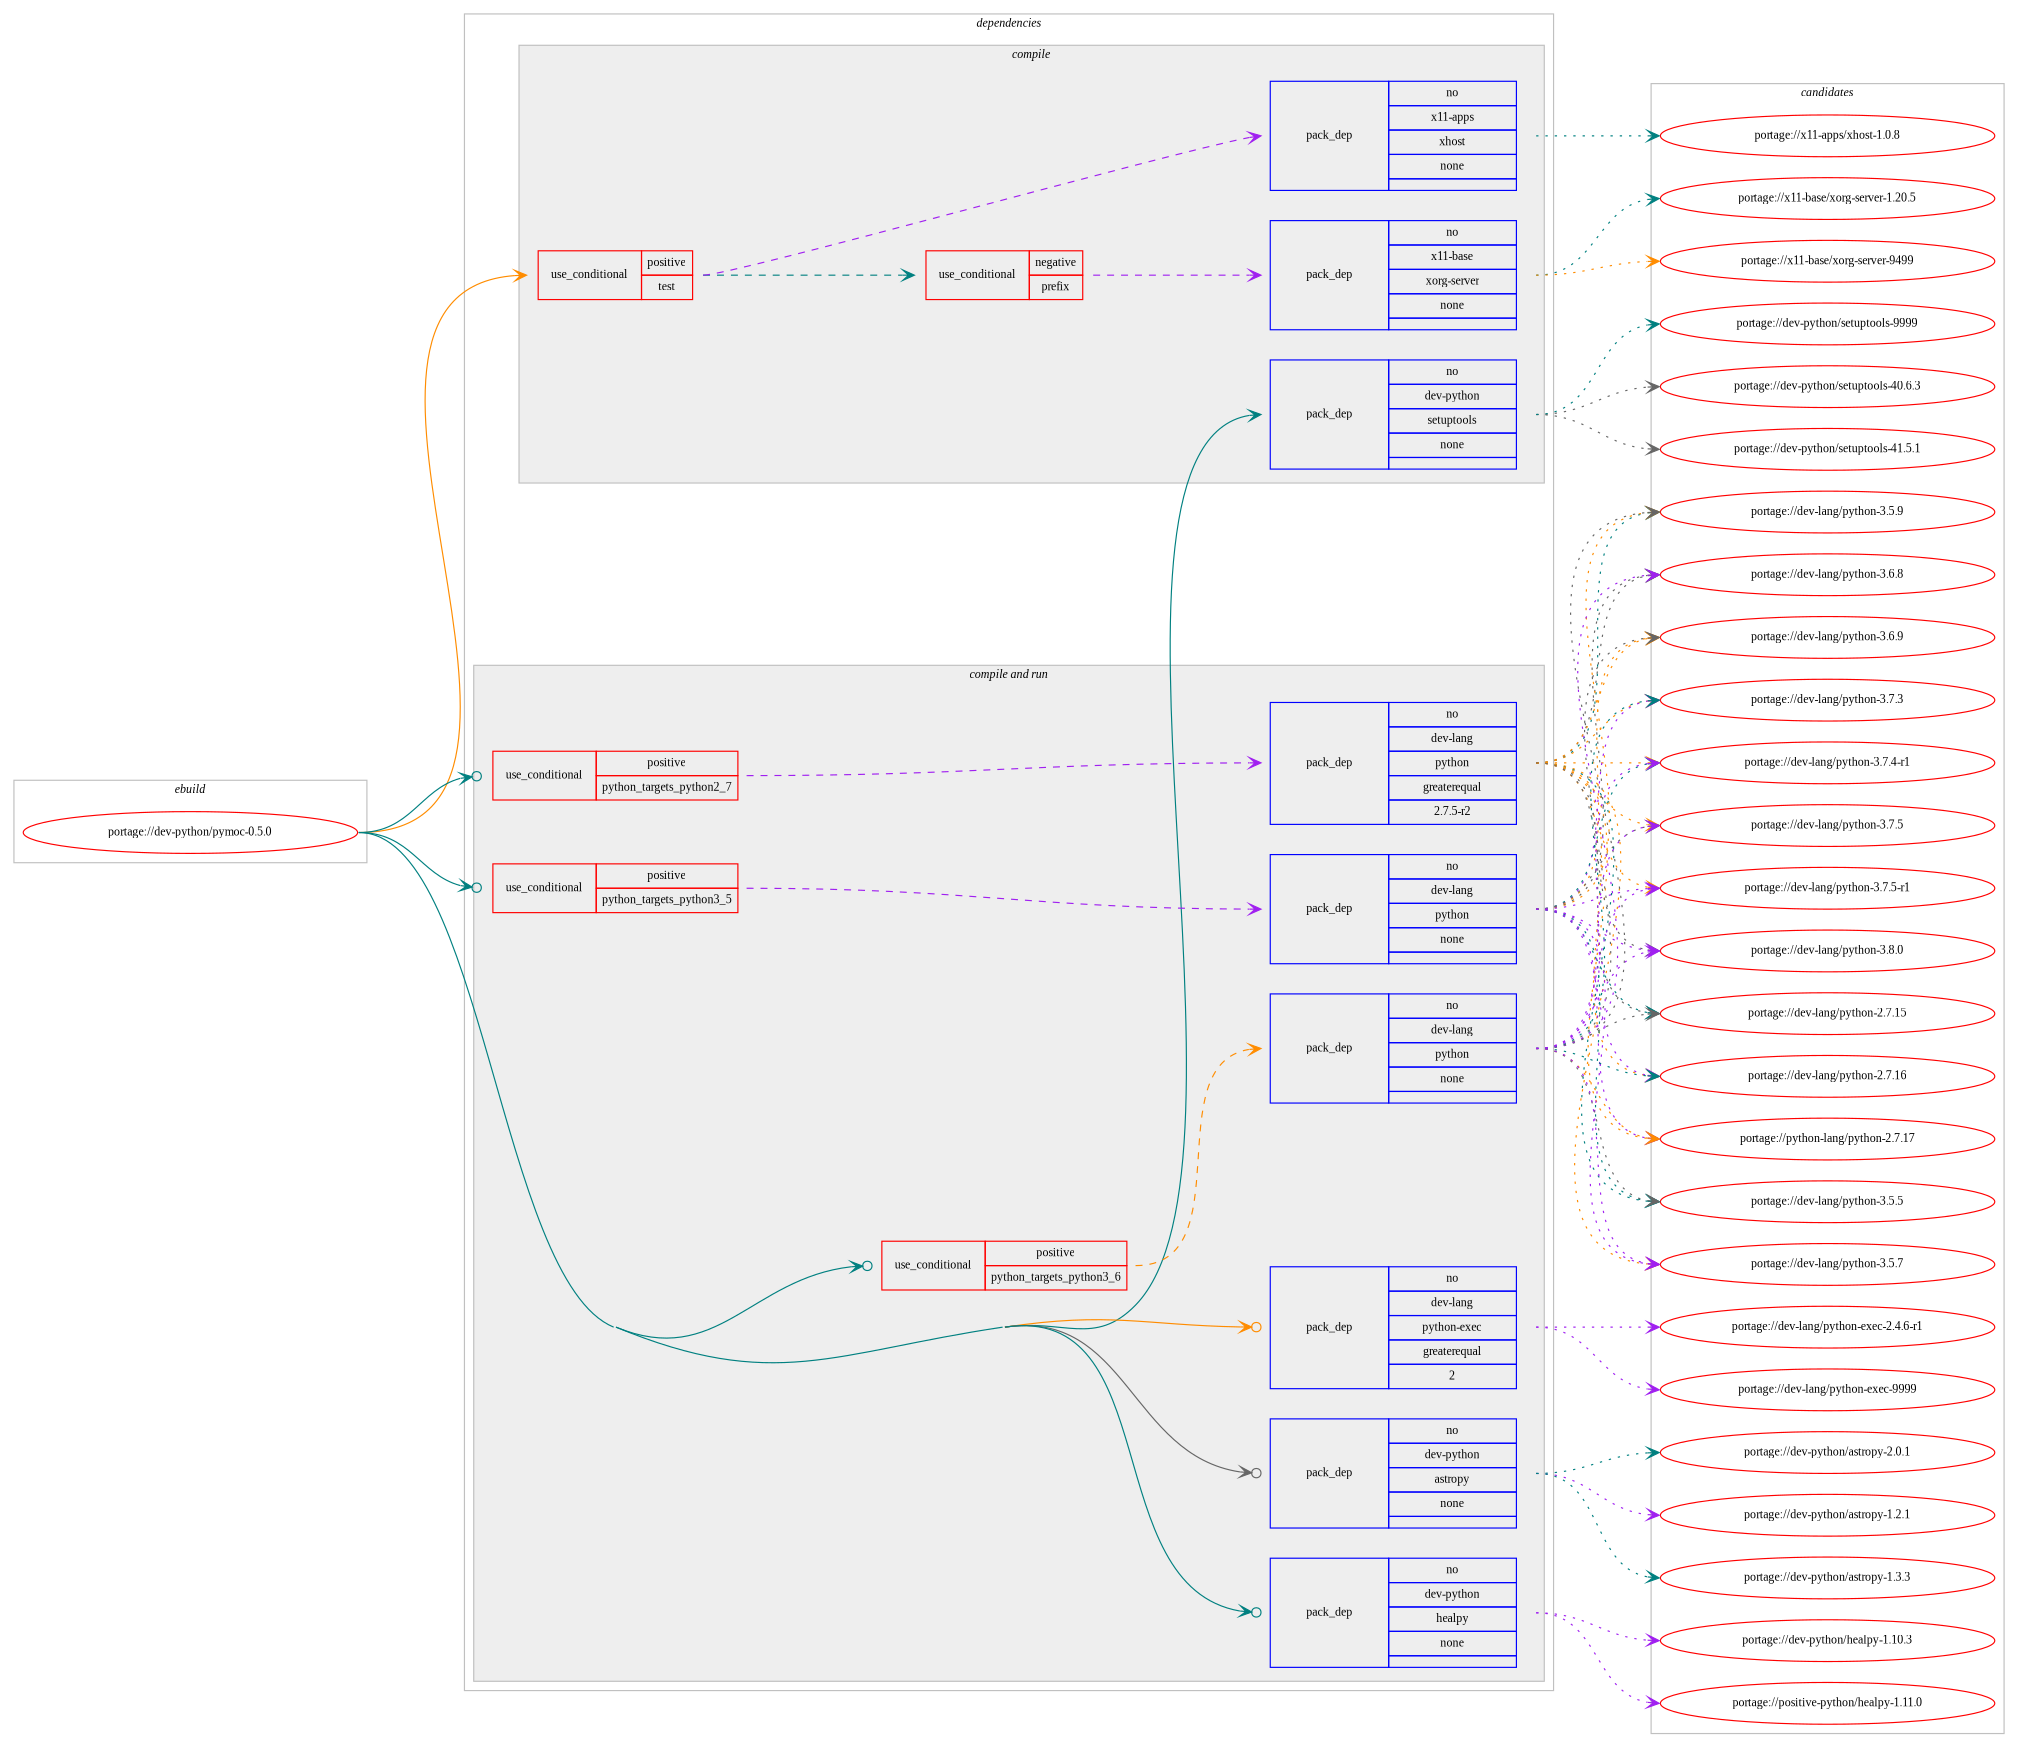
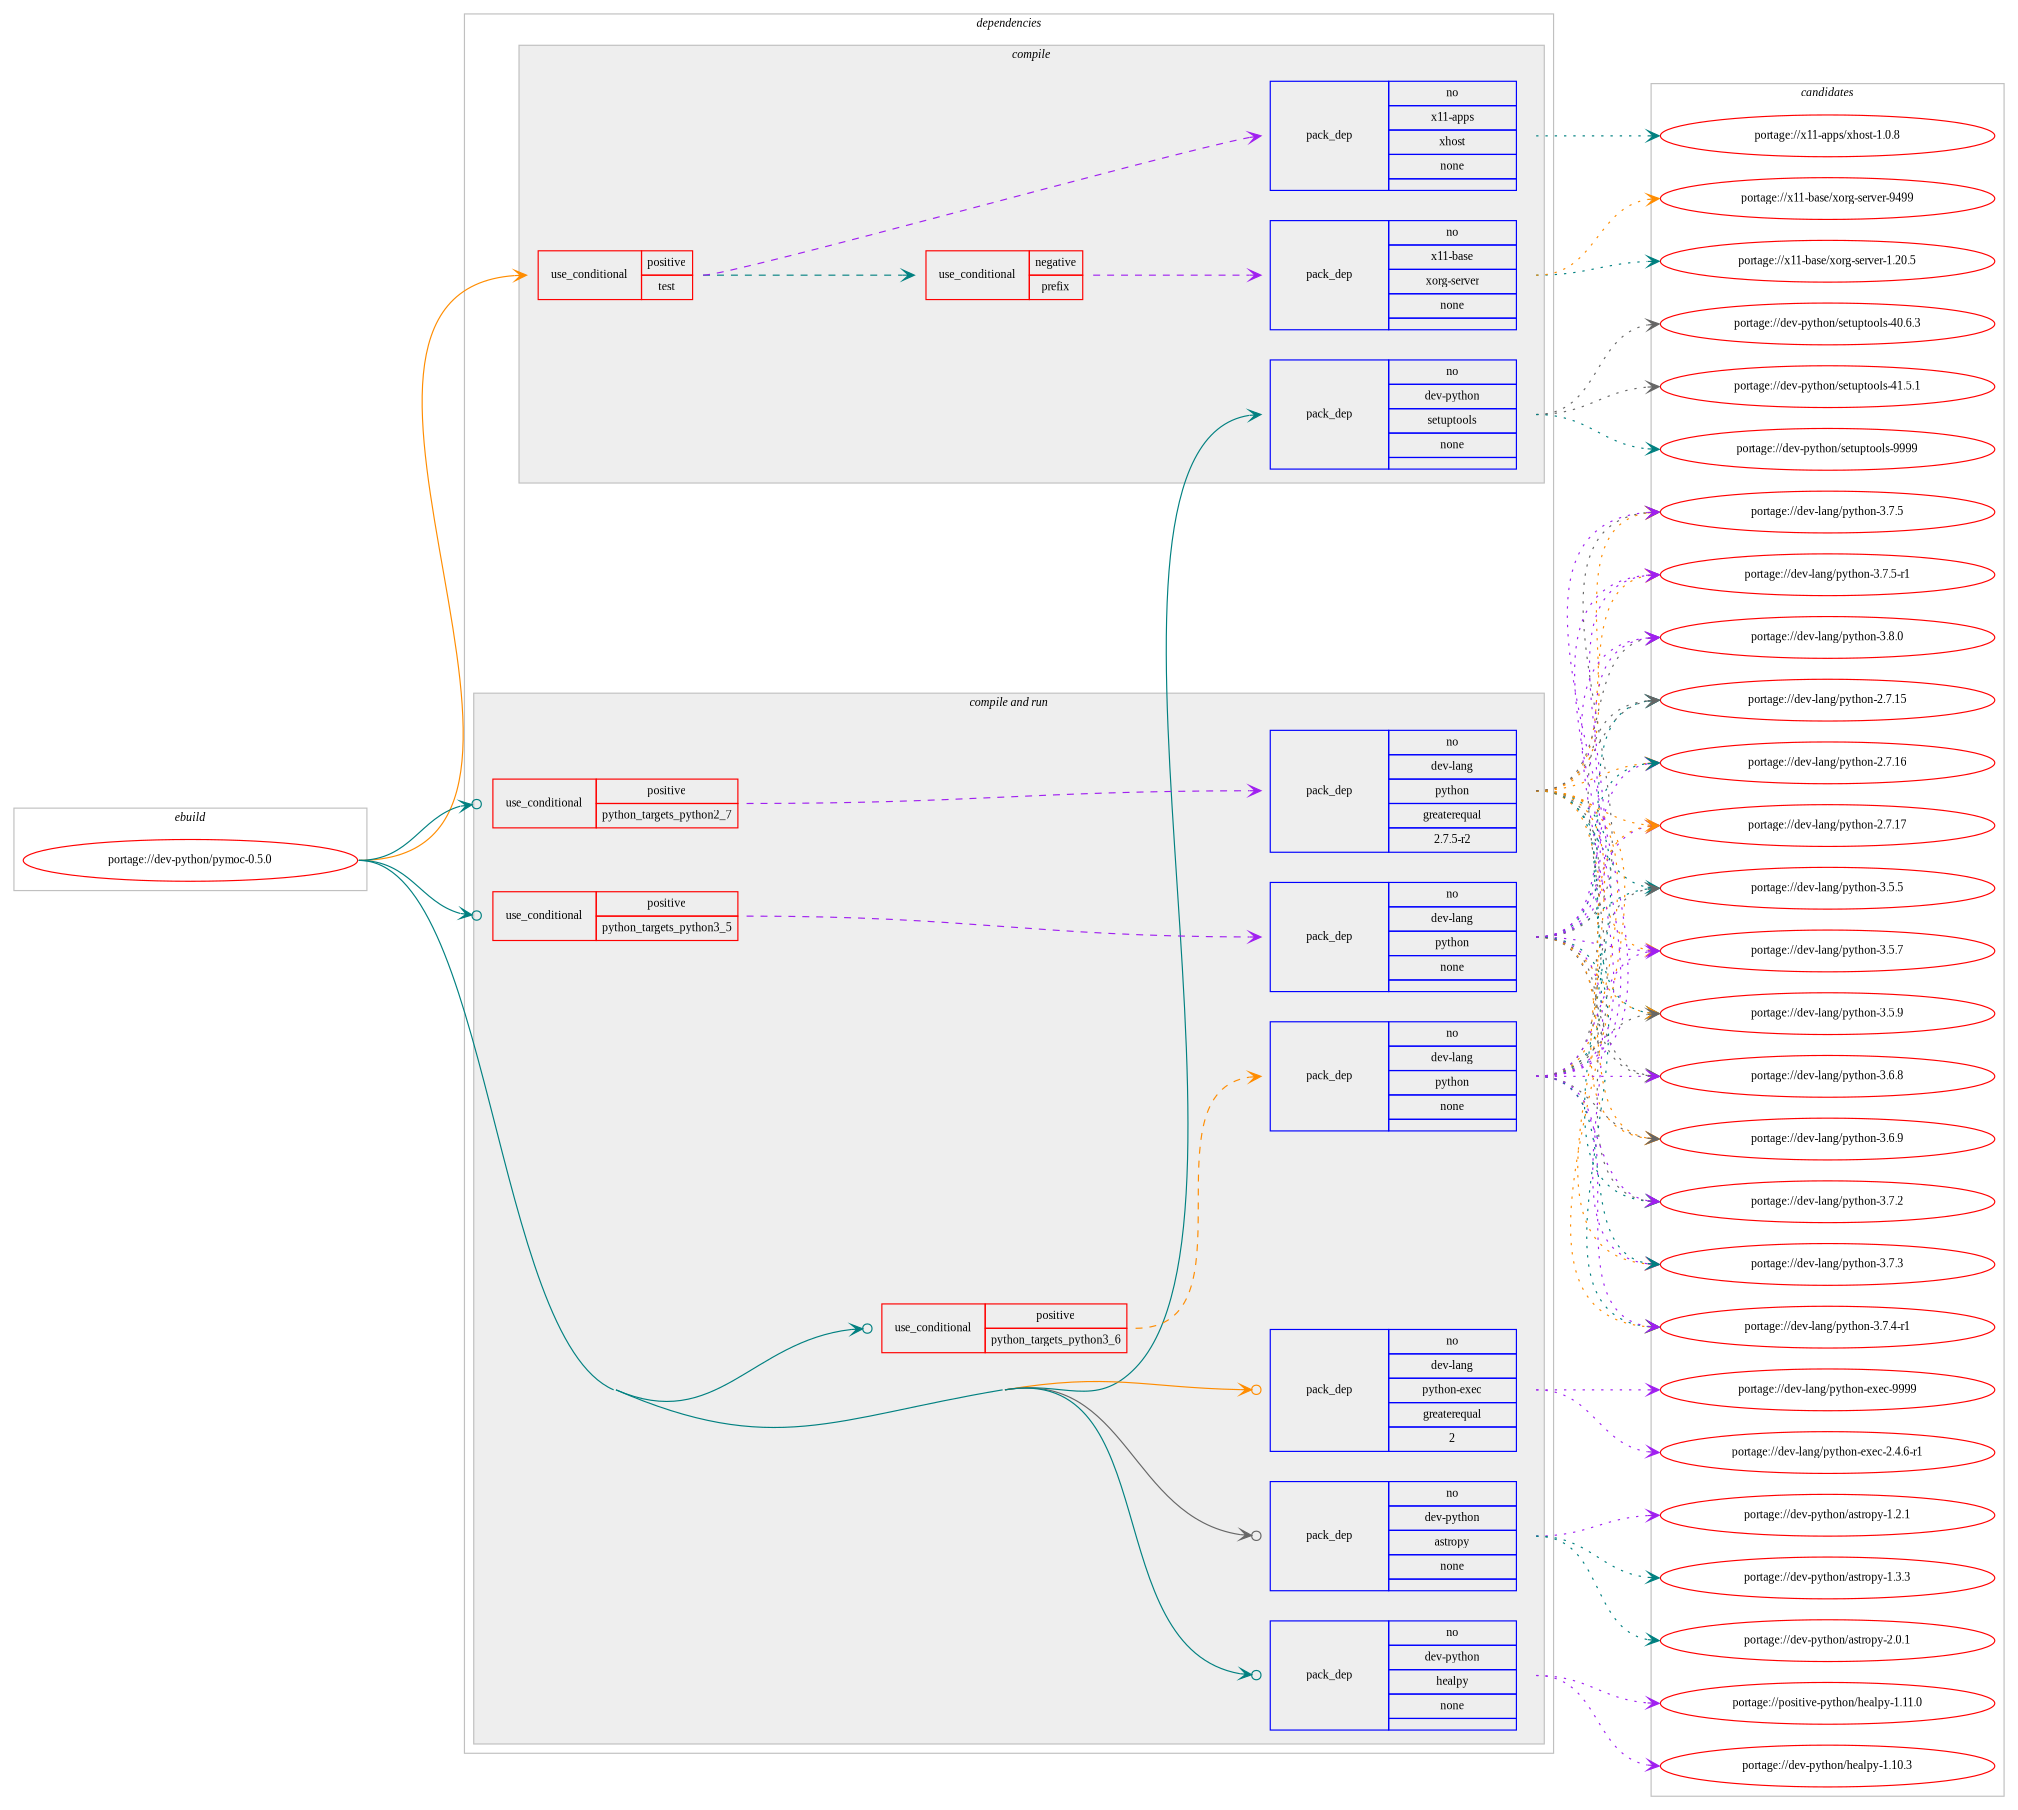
node "portage://python-lang/python-2.7.17": label "portage://python-lang/python-2.7.17" -> "portage://dev-lang/python-2.7.17"
node "portage://dev-lang/python-3.7.2": added
